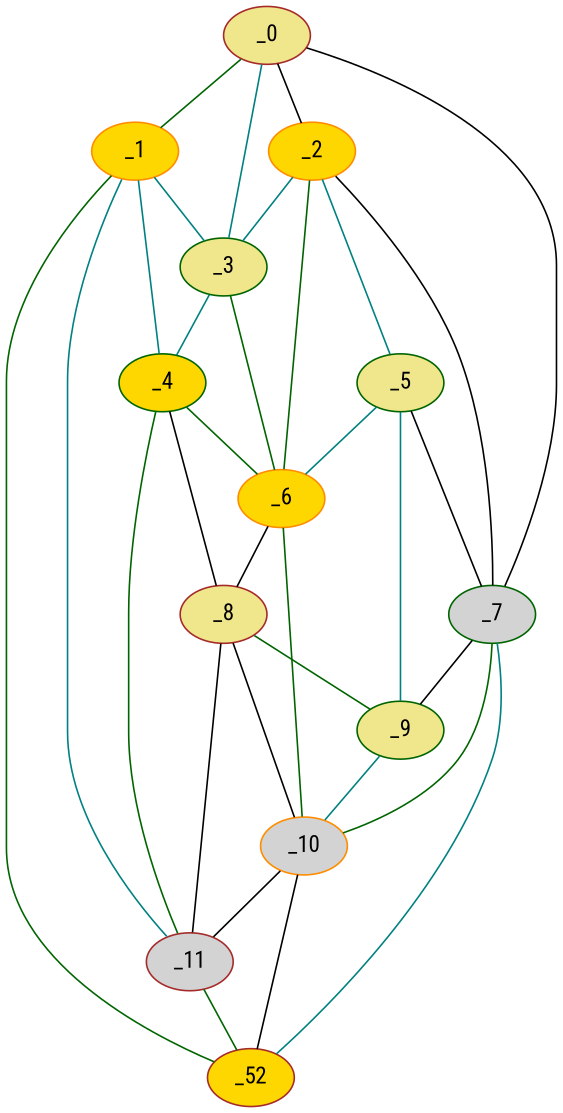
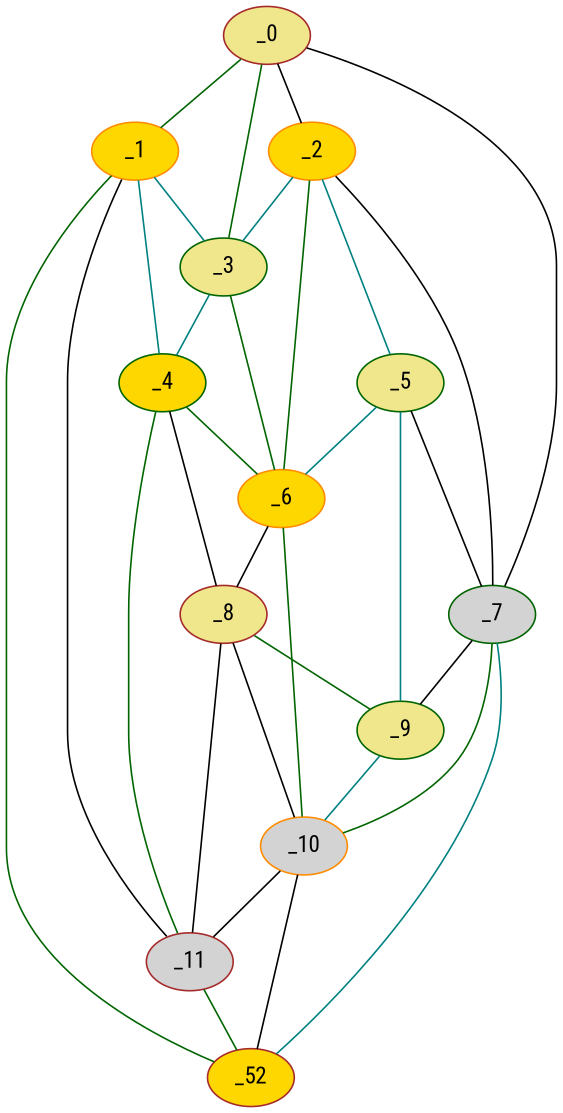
edge "_0" -- "_3": color teal -> darkgreen
edge "_1" -- "_11": color teal -> black
